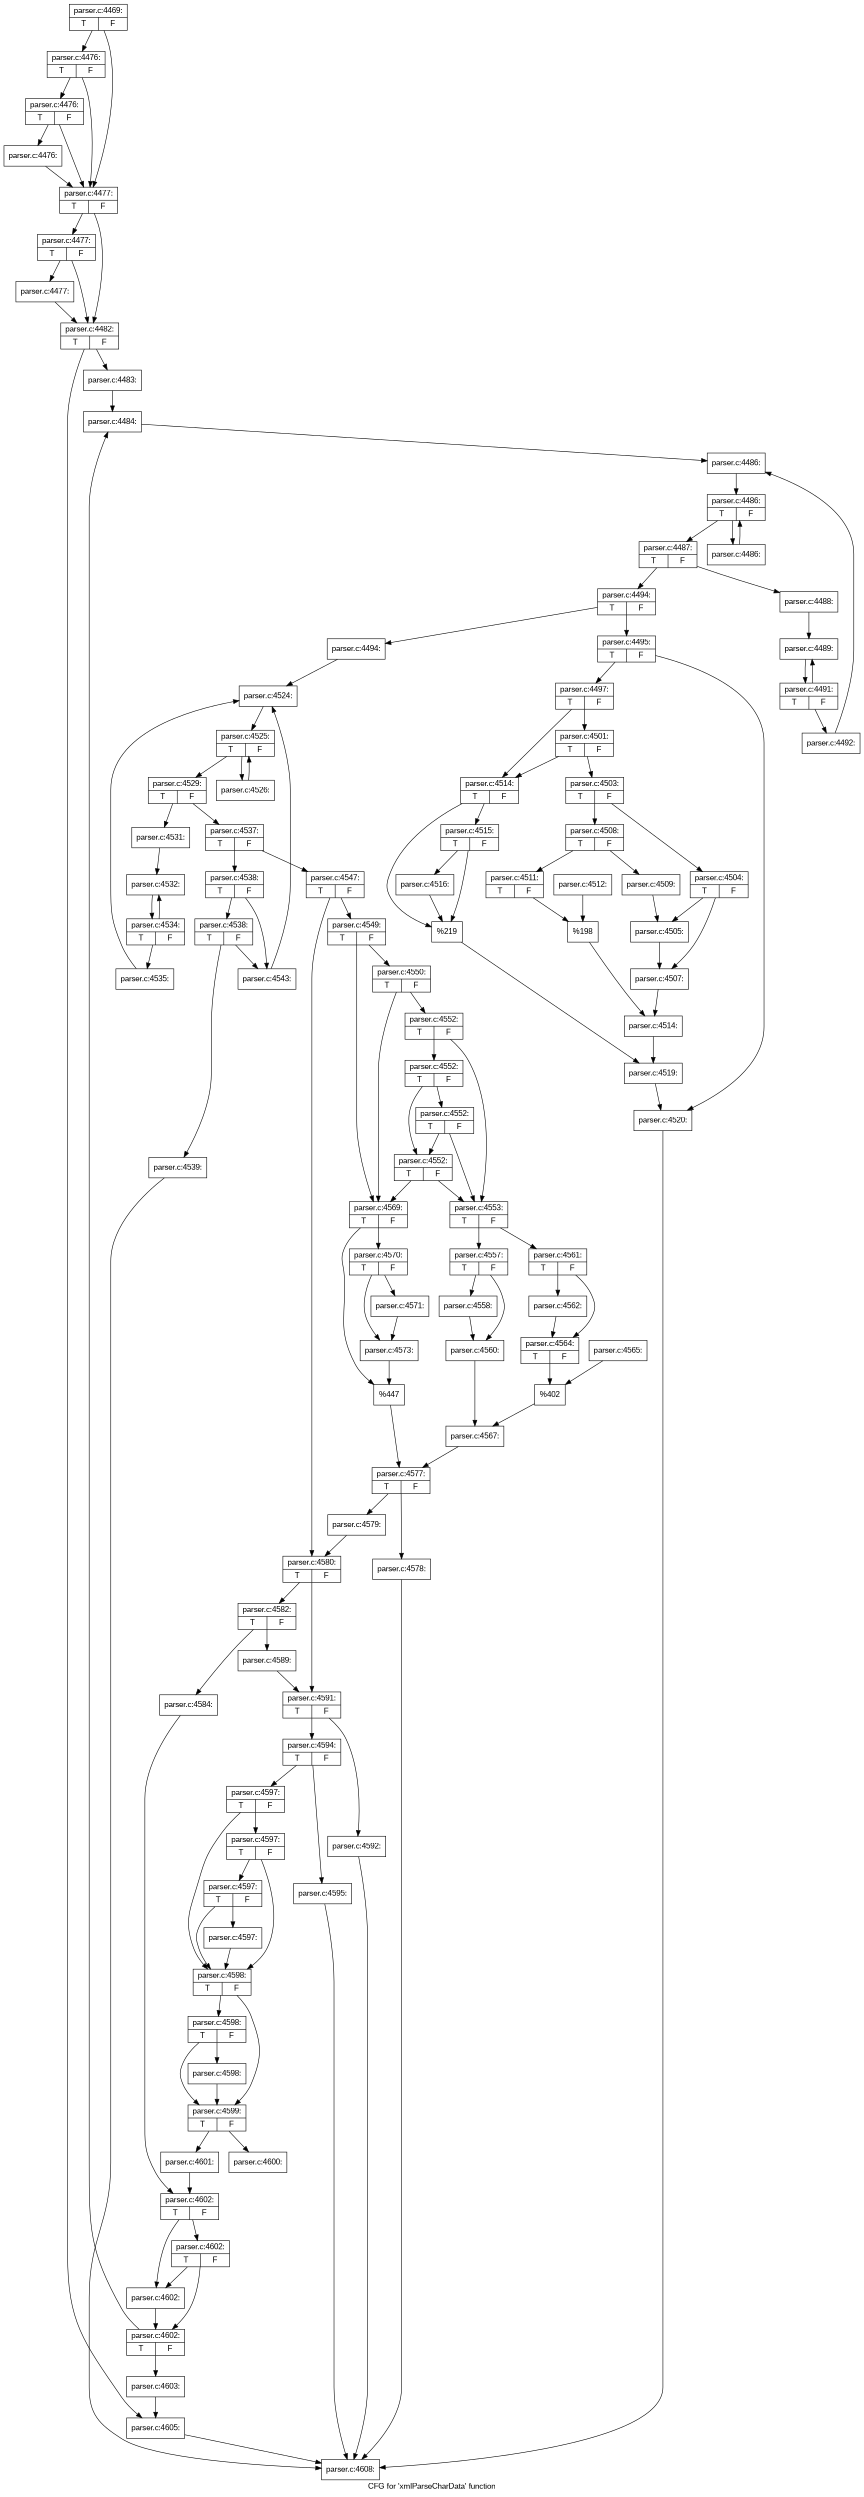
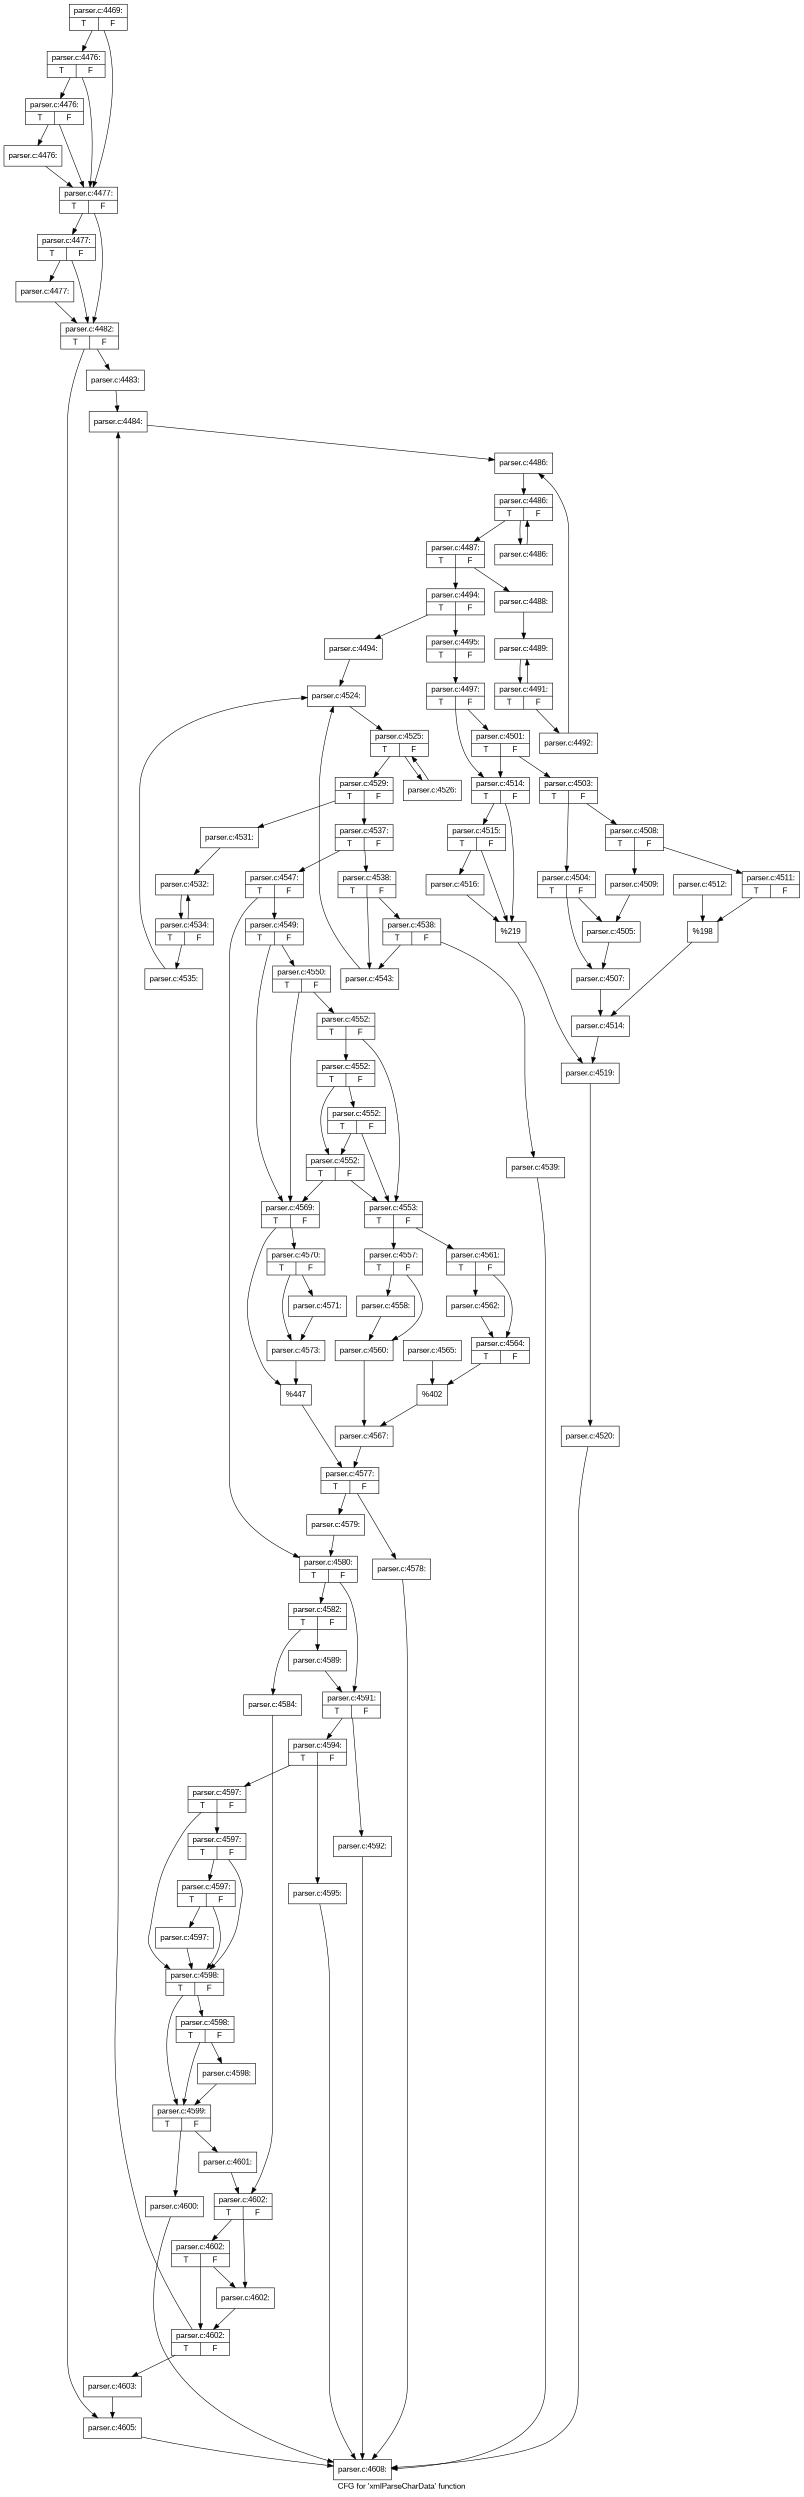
edge "parser.c:4495:" -> "parser.c:4520:": removed
edge "parser.c:4600:" -> "parser.c:4608:": added
